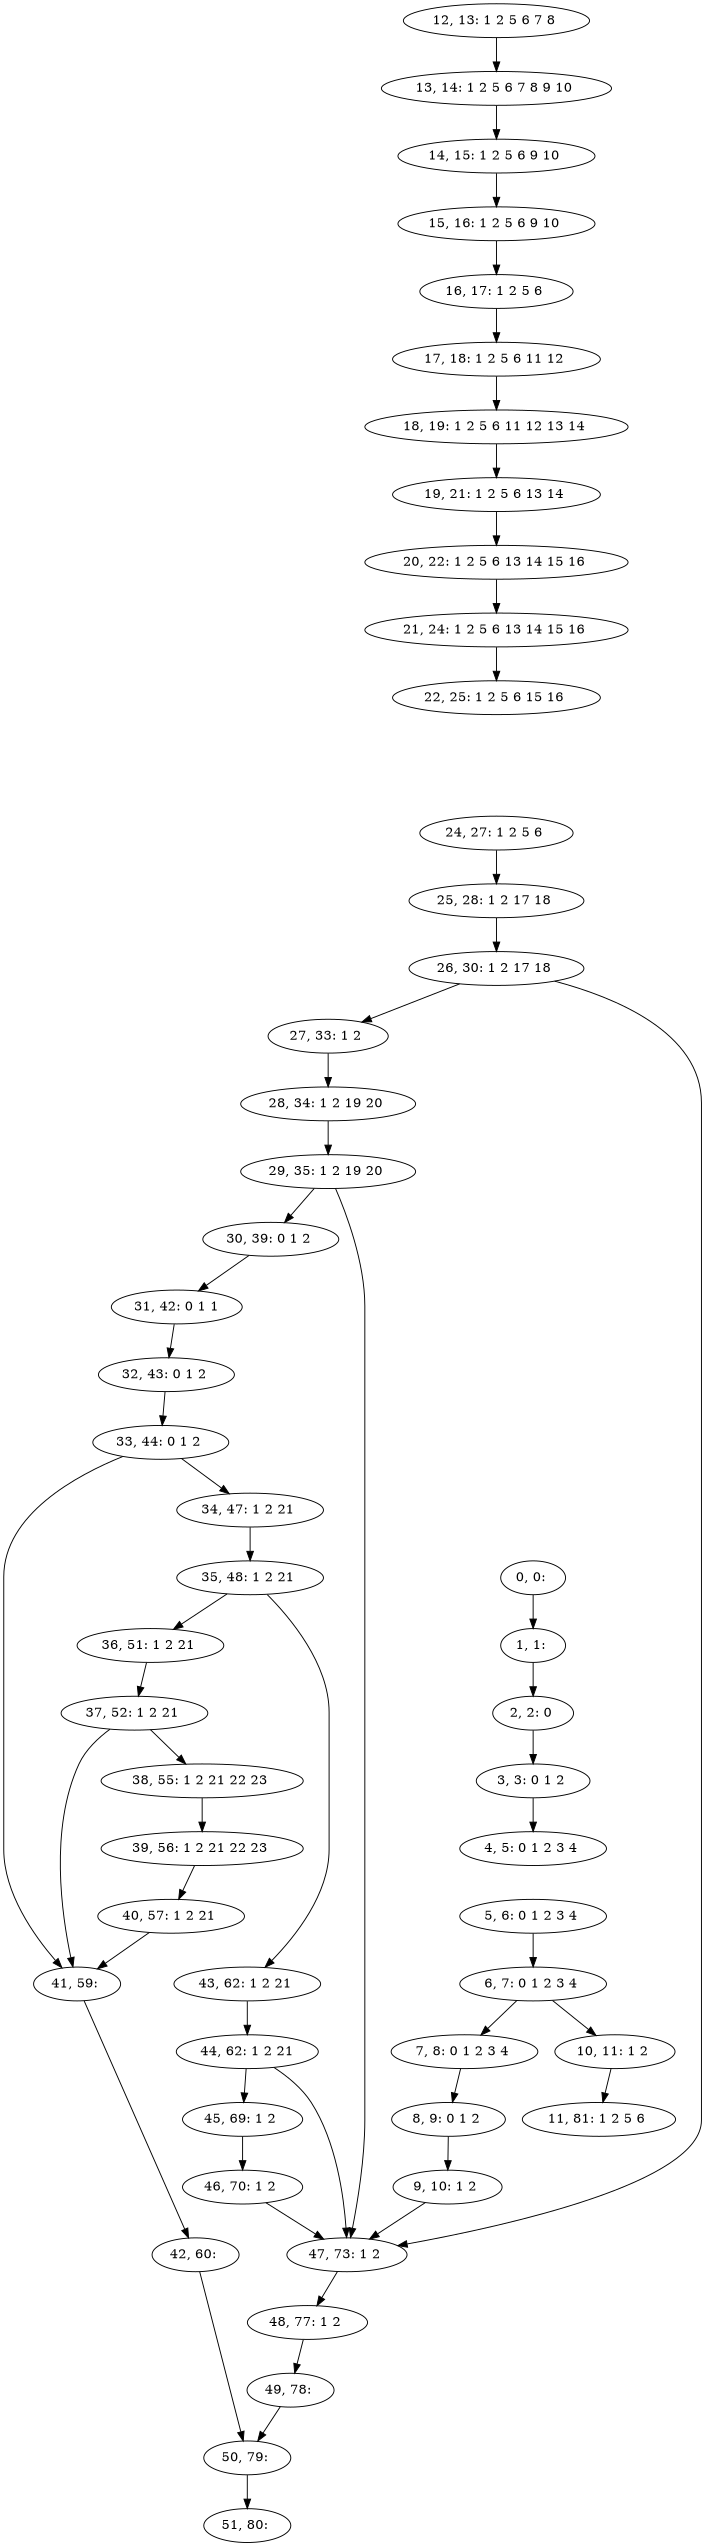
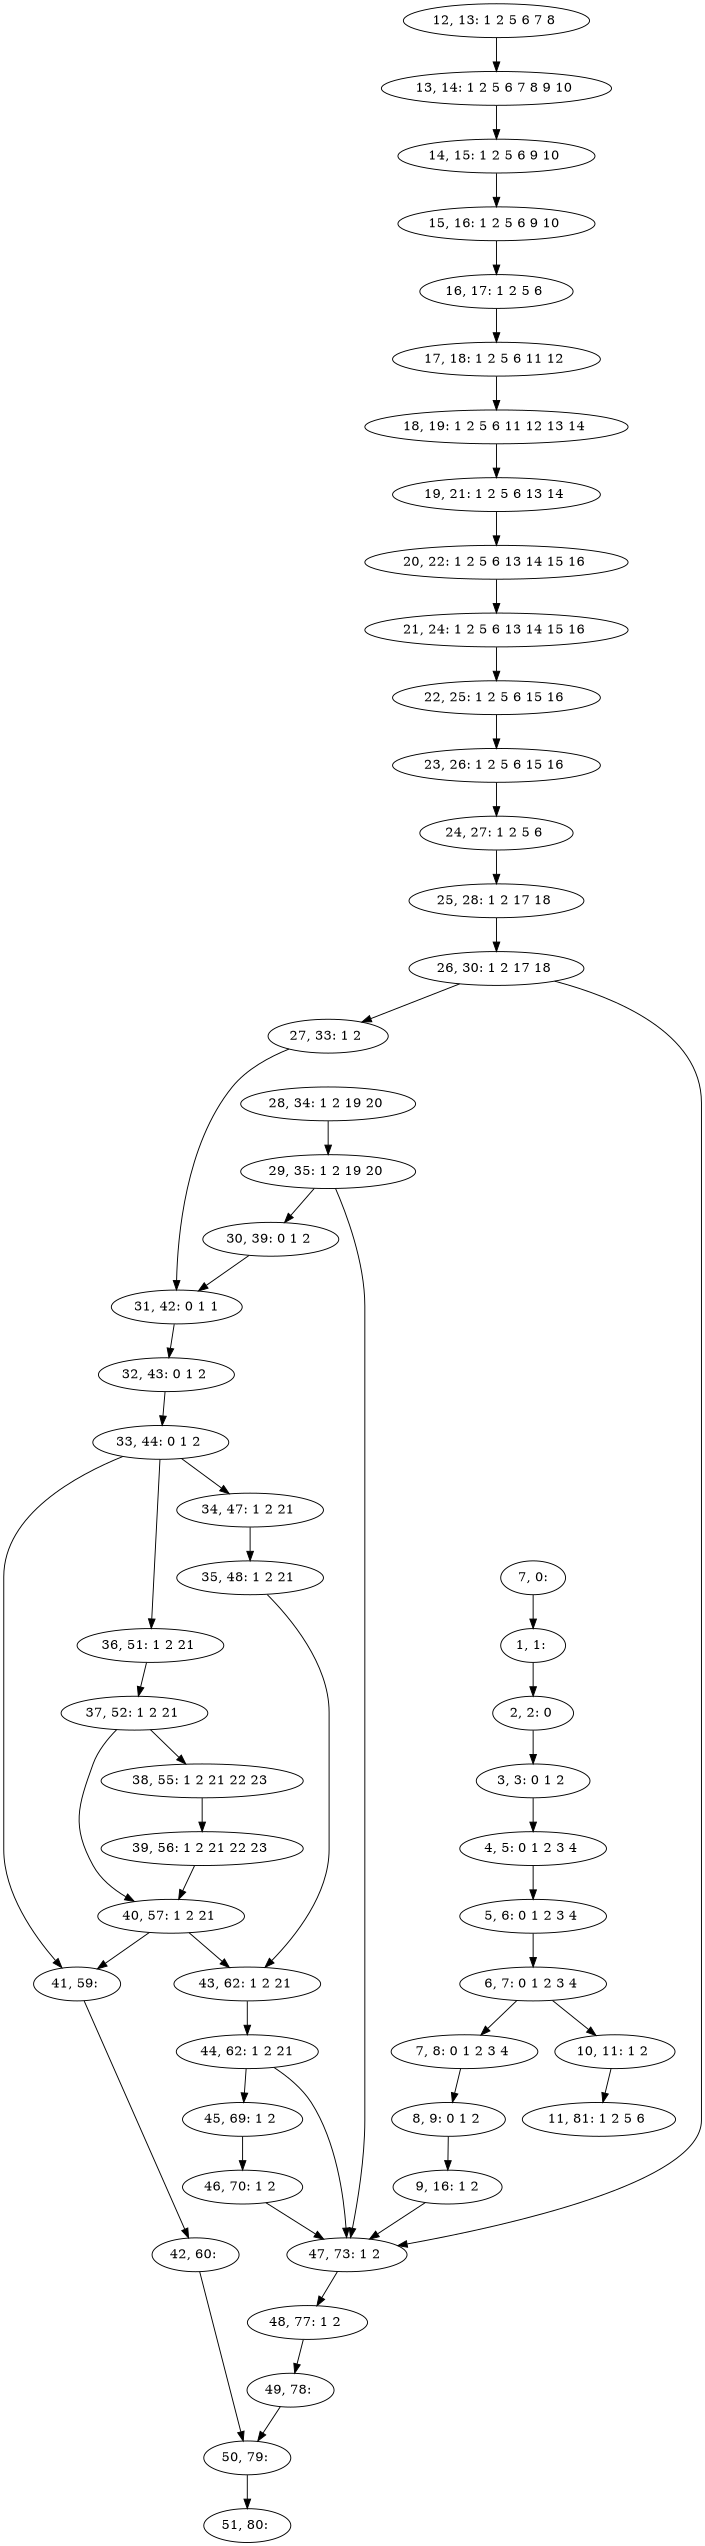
node "23, 26: 1 2 5 6 15 16": added
edge "27, 33: 1 2" -> "28, 34: 1 2 19 20": now "27, 33: 1 2" -> "31, 42: 0 1 1"
node "0, 0:": label "0, 0:" -> "7, 0:"
edge "35, 48: 1 2 21" -> "36, 51: 1 2 21": now "33, 44: 0 1 2" -> "36, 51: 1 2 21"
edge "37, 52: 1 2 21" -> "41, 59:": now "37, 52: 1 2 21" -> "40, 57: 1 2 21"
edge "4, 5: 0 1 2 3 4" -> "5, 6: 0 1 2 3 4": added
edge "40, 57: 1 2 21" -> "43, 62: 1 2 21": added
node "9, 10: 1 2": label "9, 10: 1 2" -> "9, 16: 1 2"
